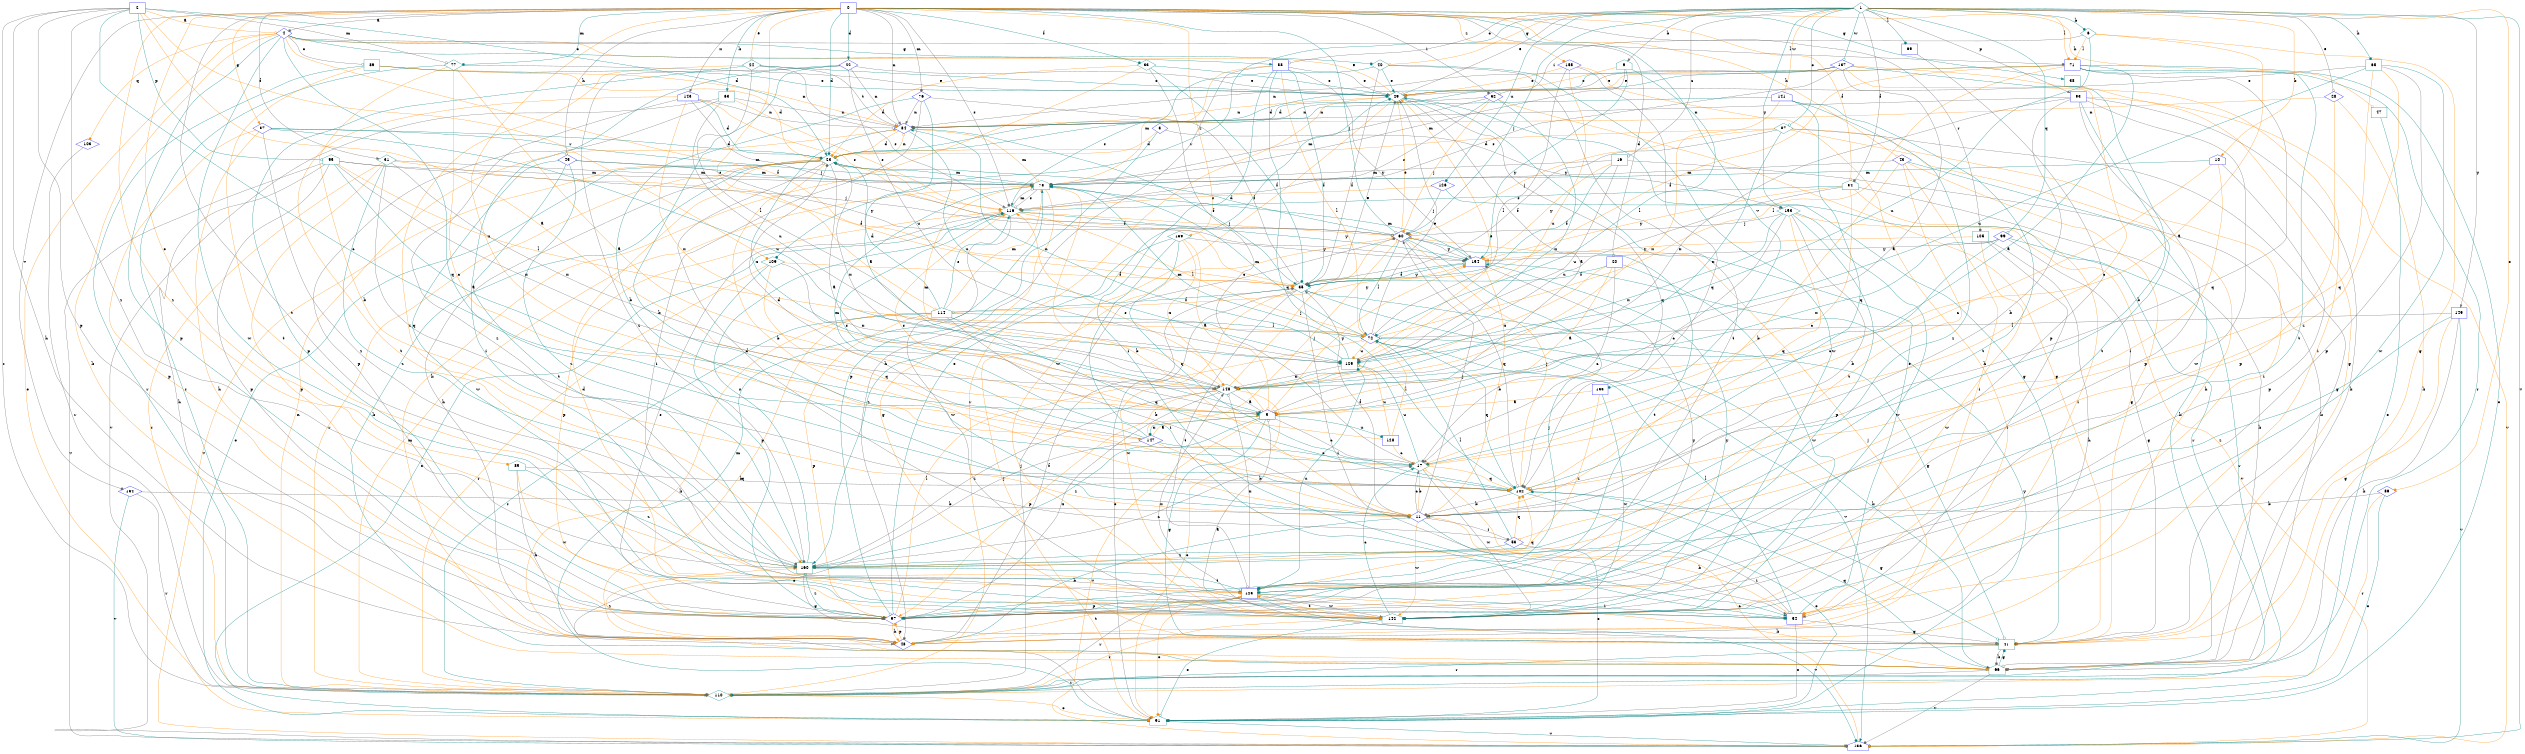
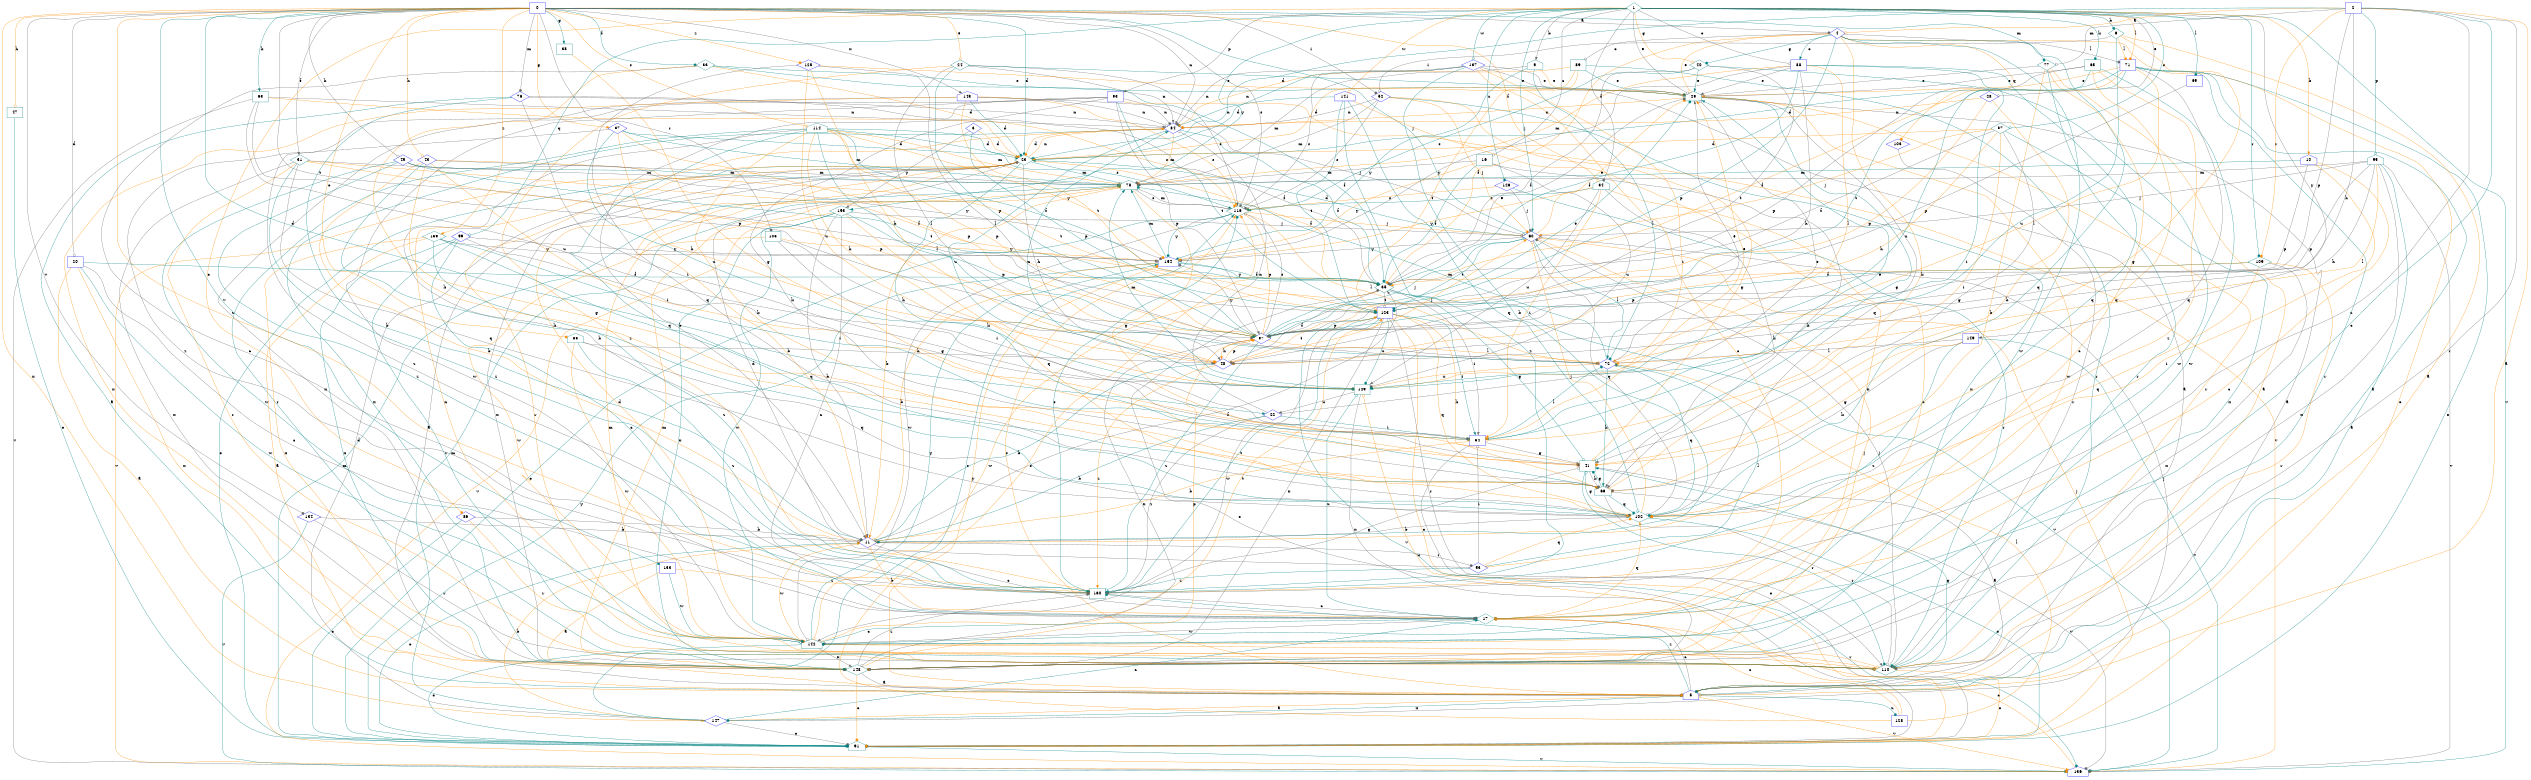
node "155": label "155" -> "125"
edge "24" -> "84": label "t" -> "n"
node "29": shape diamond -> house
edge "22" -> "129": reversed
edge "35" -> "114": reversed
edge "147" -> "60": color darkorange -> gray40
edge "11" -> "60": removed, label "j"
